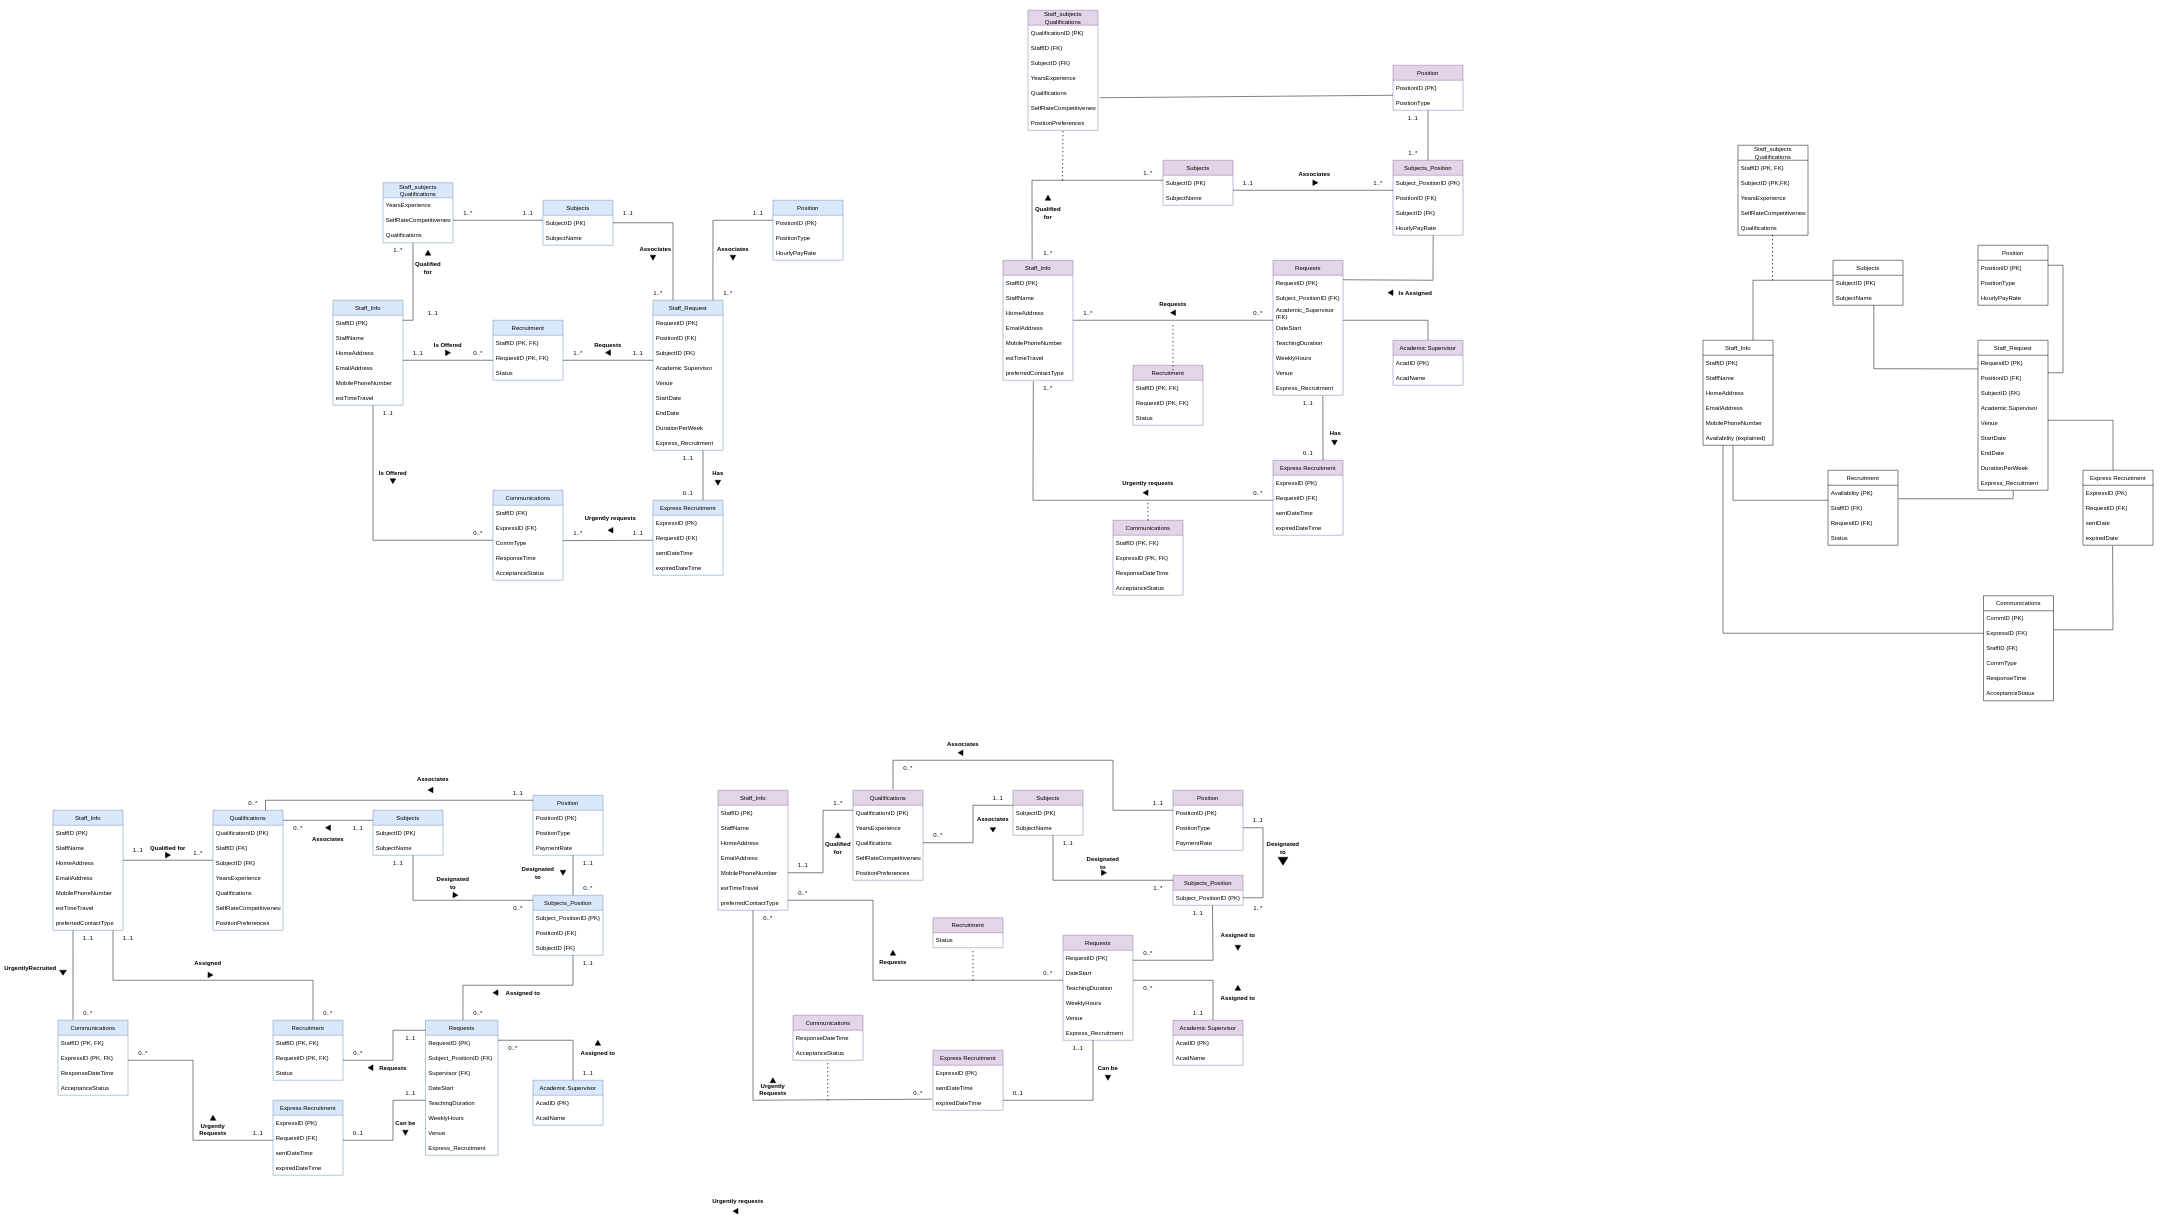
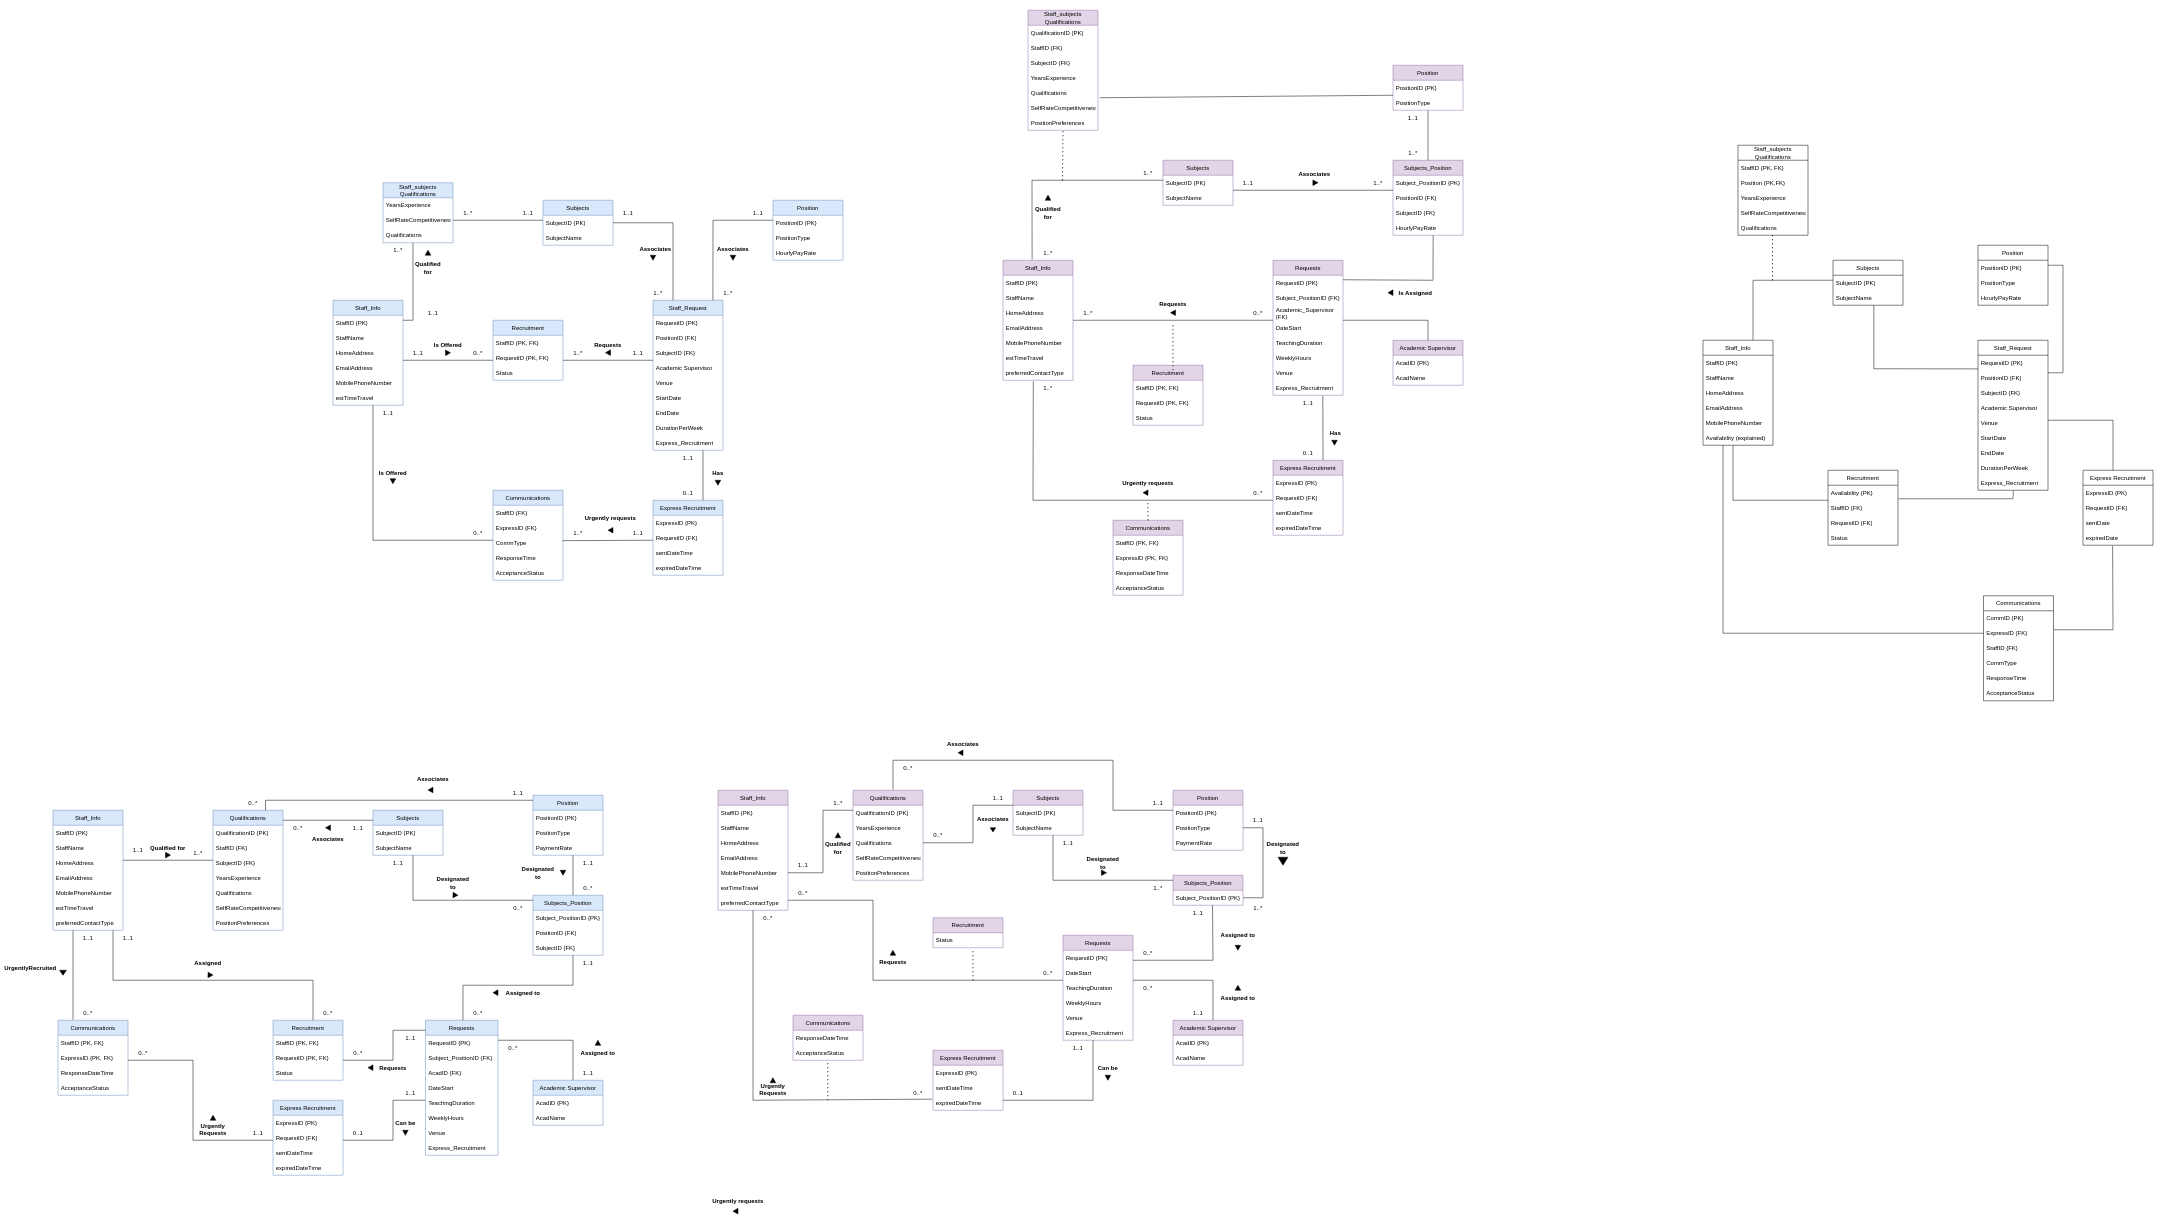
node "SubjectID {PK,FK}": label "SubjectID {PK,FK}" -> "Position {PK,FK}"
node "Supervisor {FK}": label "Supervisor {FK}" -> "AcadID {FK}"
